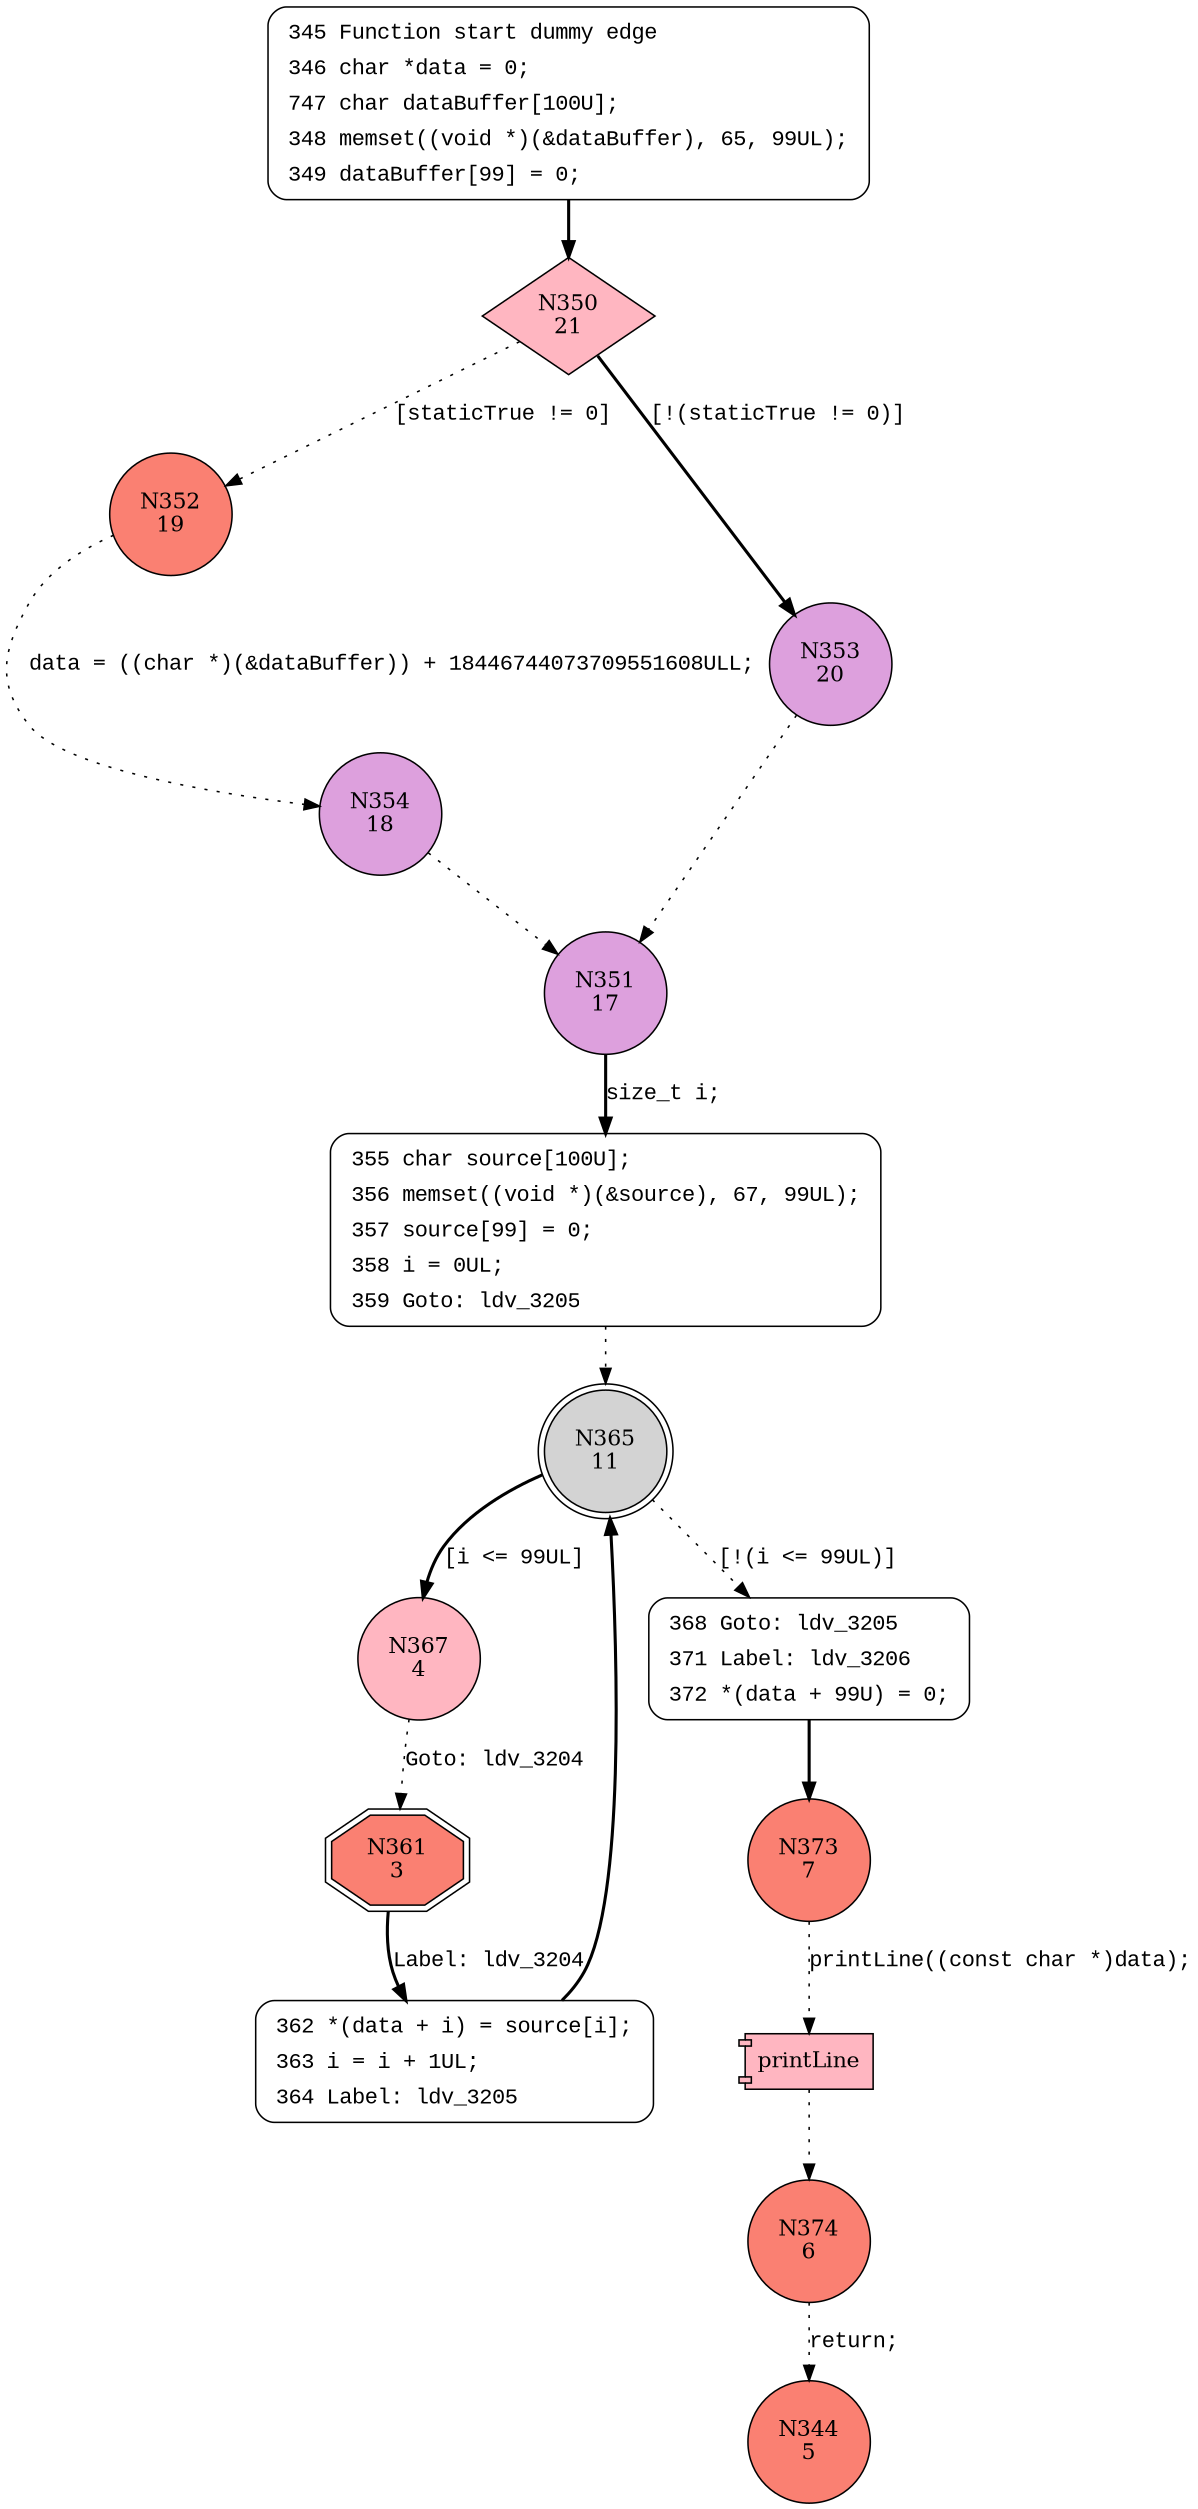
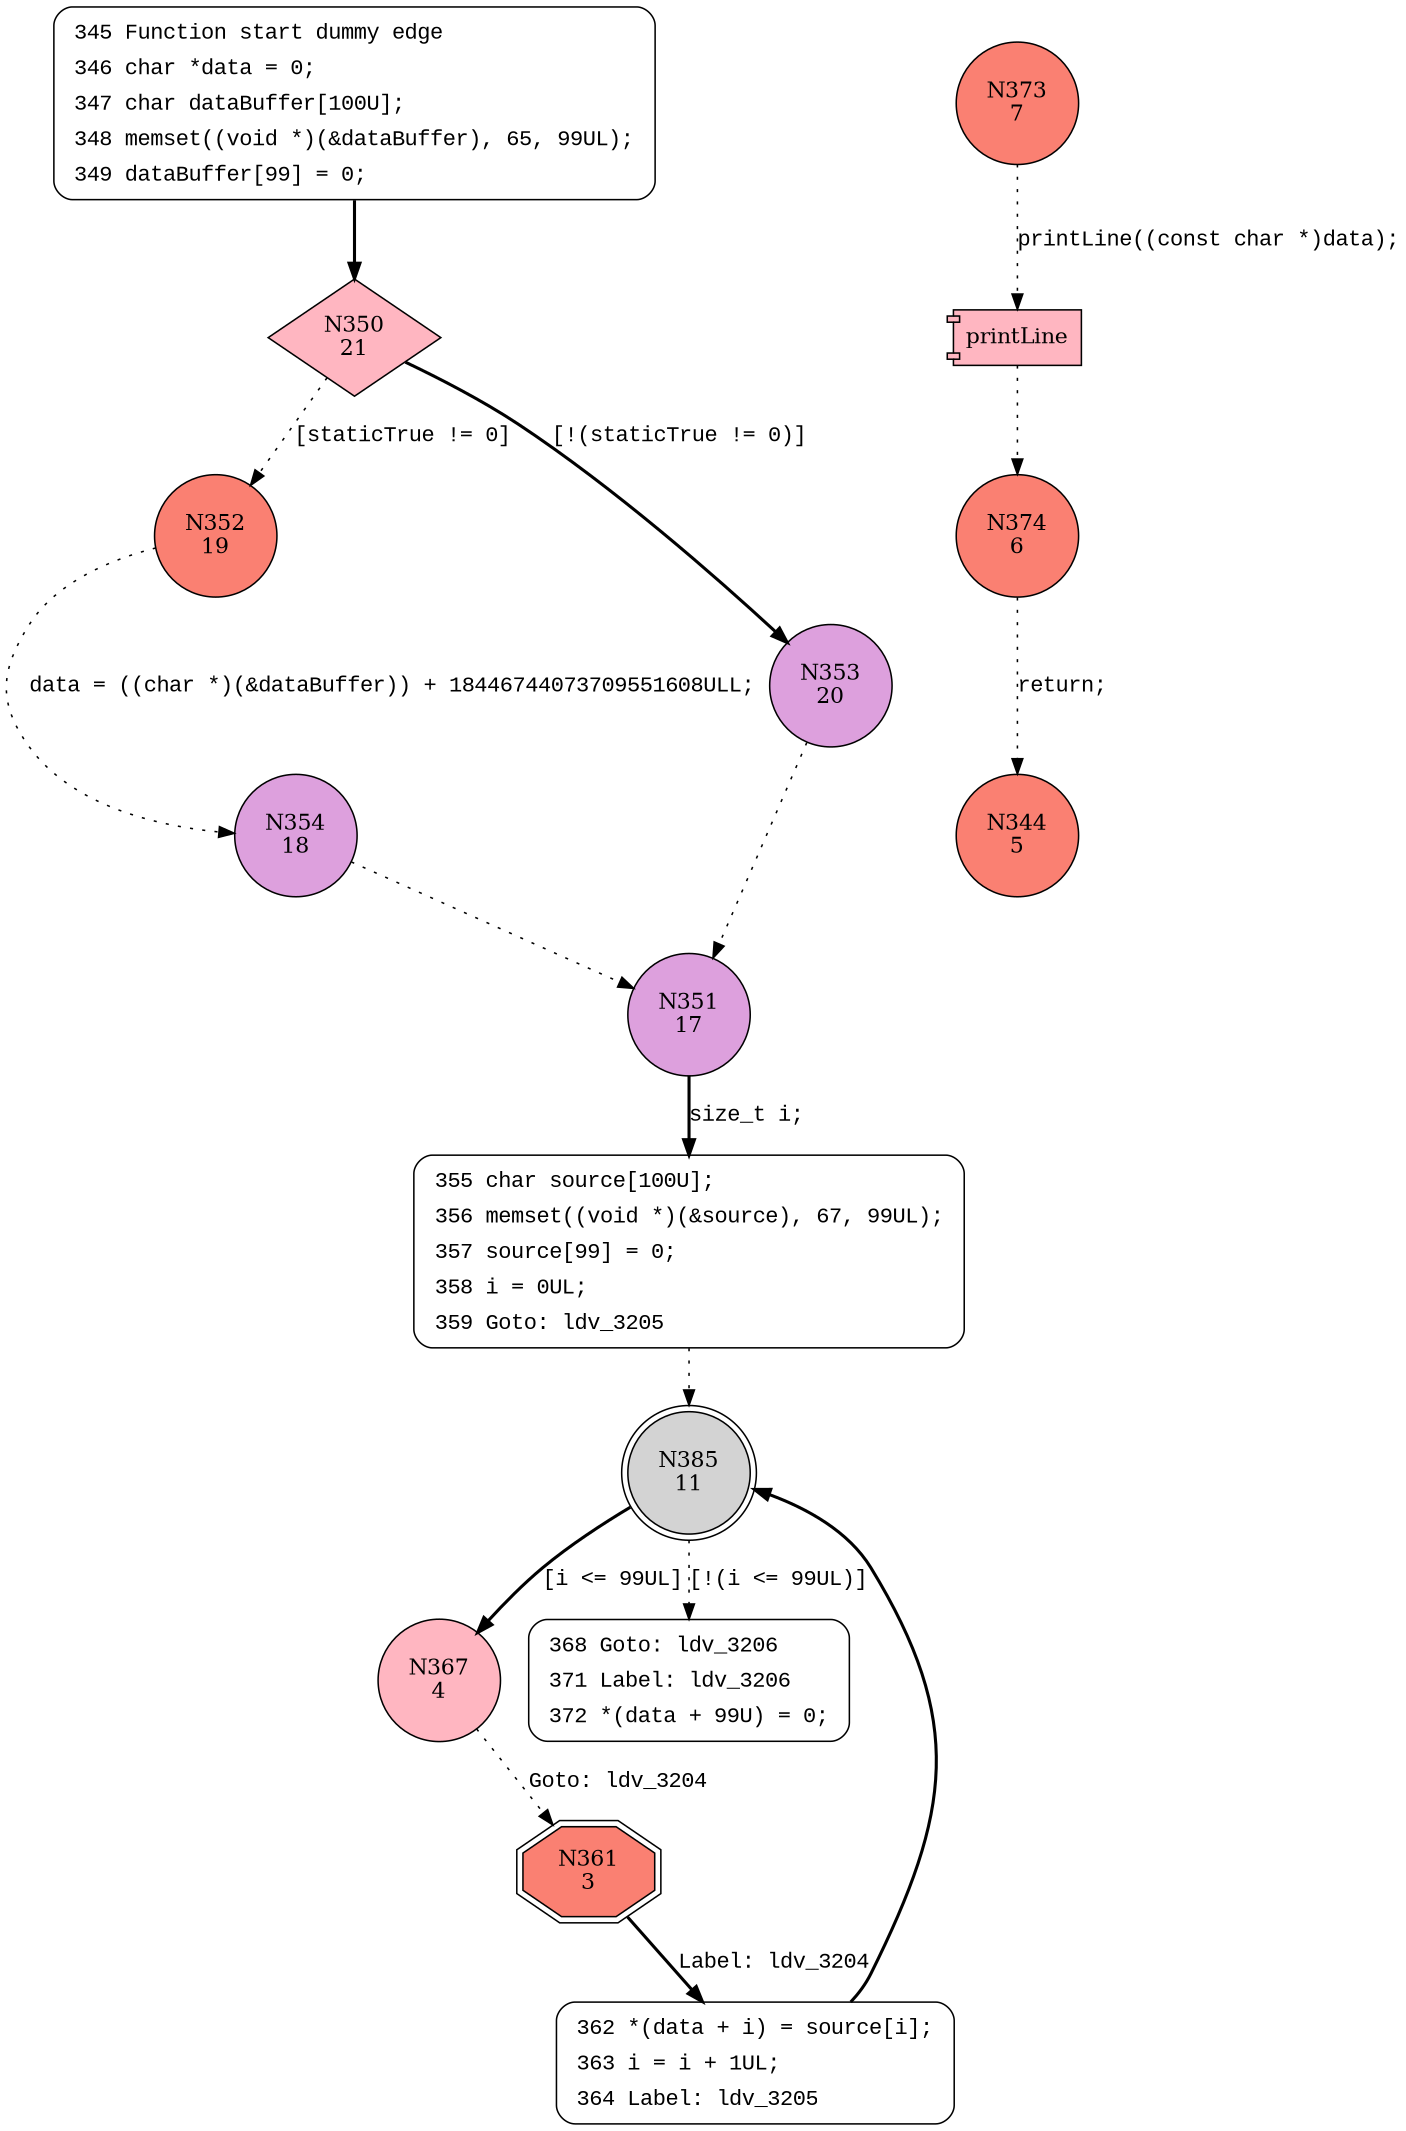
node "345": text "747" -> "347"
node "N365 11": label "N365 11" -> "N385 11"
node "368": text "Goto: ldv_3205" -> "Goto: ldv_3206"
edge "368" -> "N373 7": removed
